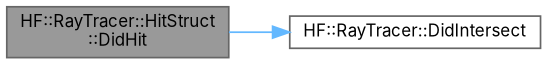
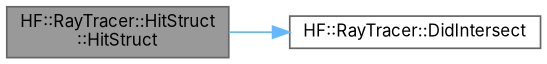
node "HF::RayTracer::HitStruct ::DidHit": label "HF::RayTracer::HitStruct ::DidHit" -> "HF::RayTracer::HitStruct ::HitStruct"
